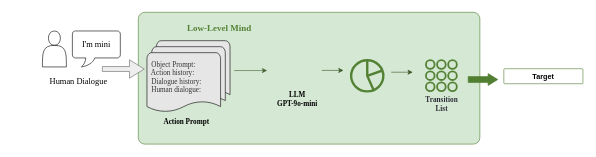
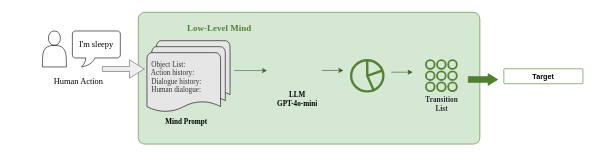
node "I'm mini": label "I'm mini" -> "I'm sleepy"
node "Object Prompt: Action history: Dialogue history: Human dialogue:": label "Object Prompt: Action history: Dialogue history: Human dialogue:" -> "Object List: Action history: Dialogue history: Human dialogue:"
node "Human Dialogue": label "Human Dialogue" -> "Human Action"
node "LLM GPT-9o-mini": label "LLM GPT-9o-mini" -> "LLM GPT-4o-mini"
node "Action Prompt": label "Action Prompt" -> "Mind Prompt"
